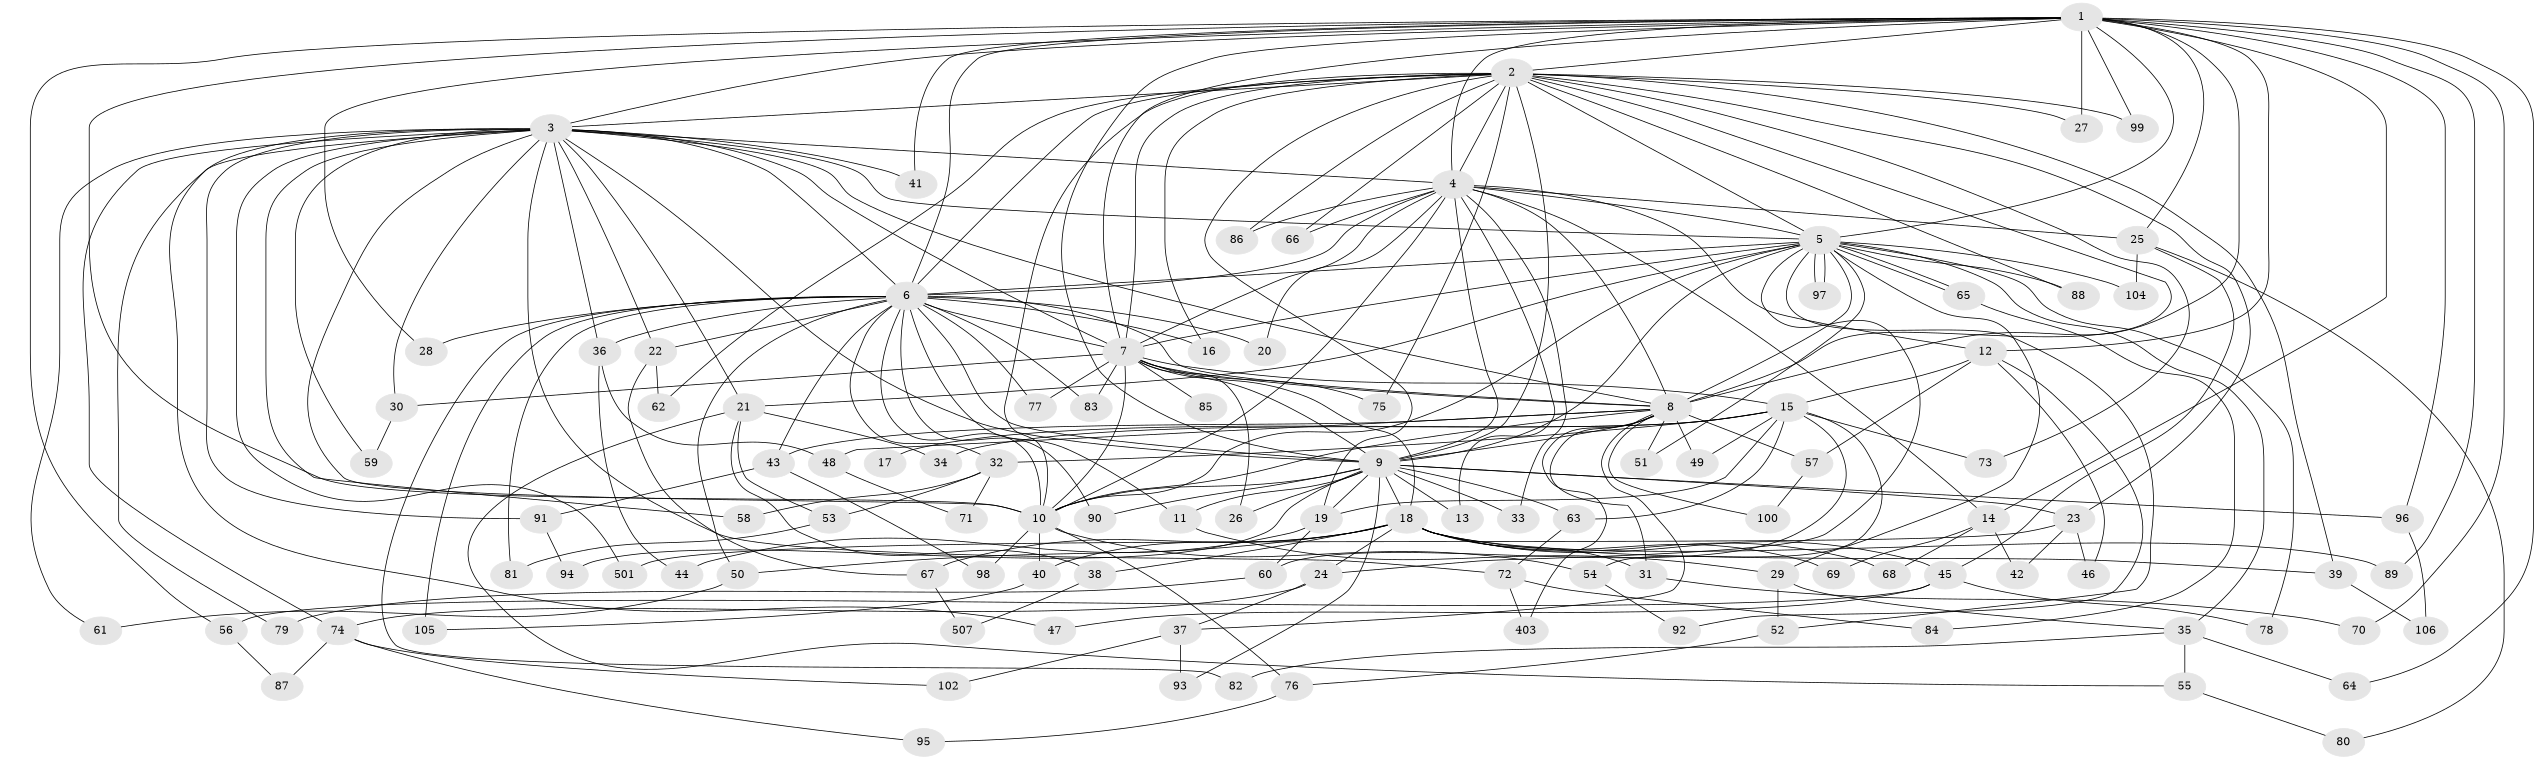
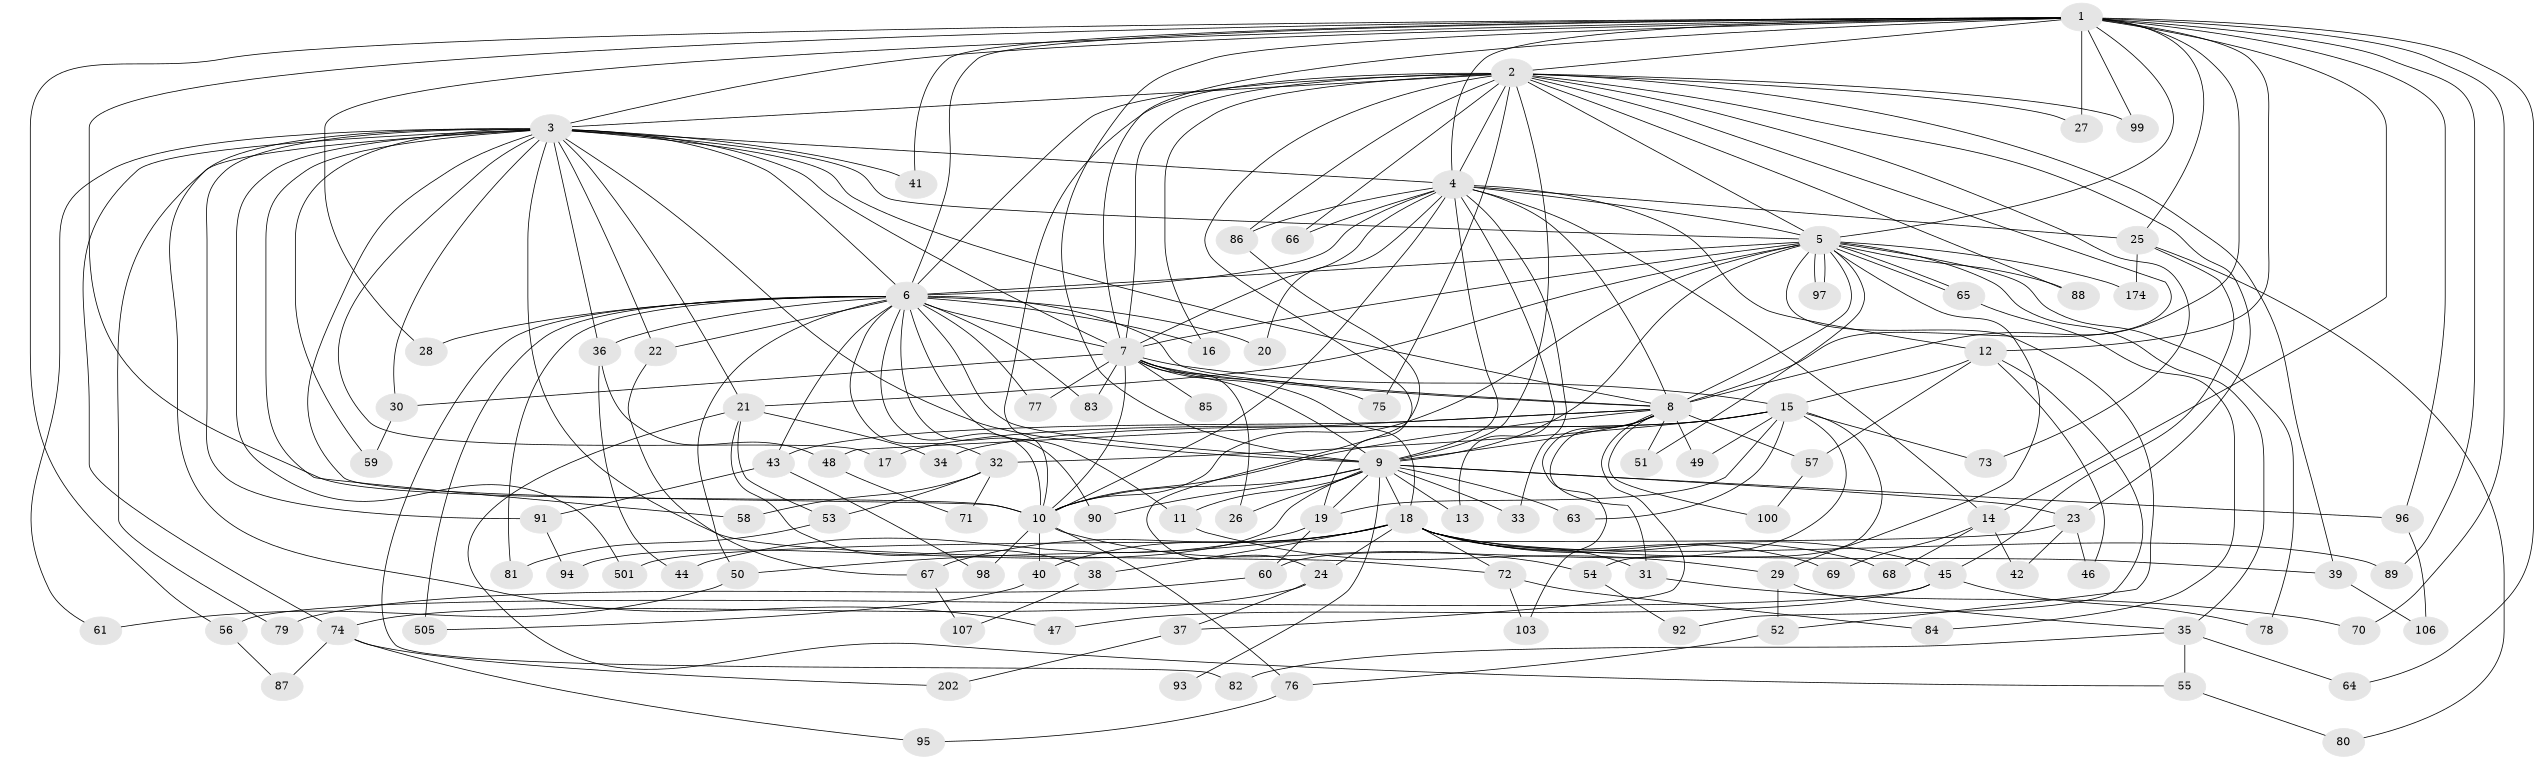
node "104": label "104" -> "174"
node "62": removed
edge "3" -- "17": added
edge "5" -- "24": now "86" -- "24"
edge "63" -- "72": now "18" -- "72"
node "105": label "105" -> "505"
node "507": label "507" -> "107"
node "403": label "403" -> "103"
edge "37" -- "93": removed
node "102": label "102" -> "202"
